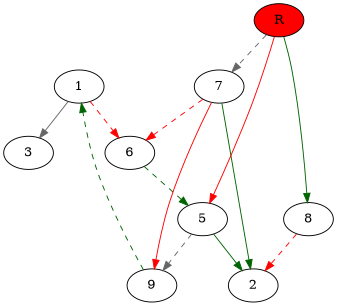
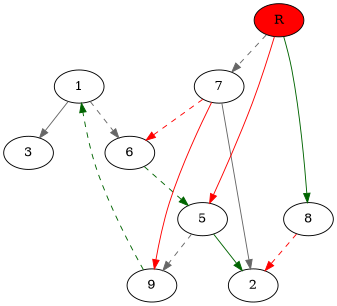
edge "1" -> "6": color red -> gray40
edge "7" -> "2": color darkgreen -> gray40
